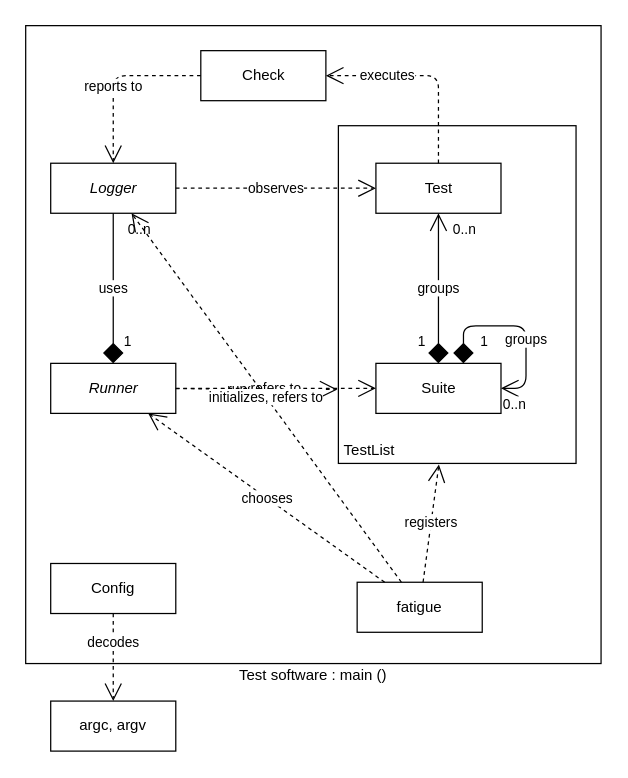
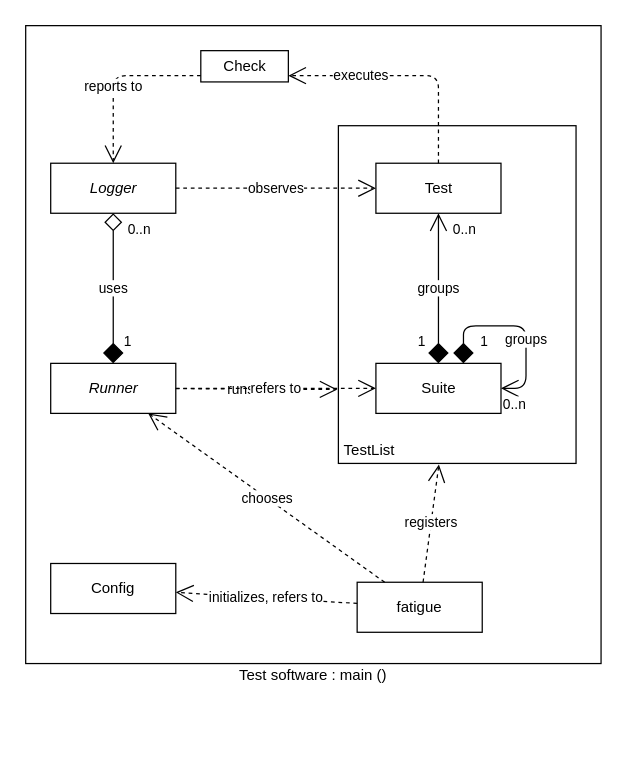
node "Check": size 125x50 -> 88x31
edge "Logger" -> "Runner": arrowhead none -> diamond
edge "fatigue" -> "Logger": now "fatigue" -> "Config"
edge "Config" -> "argc, argv": removed, label "decodes"
node "argc, argv": removed
